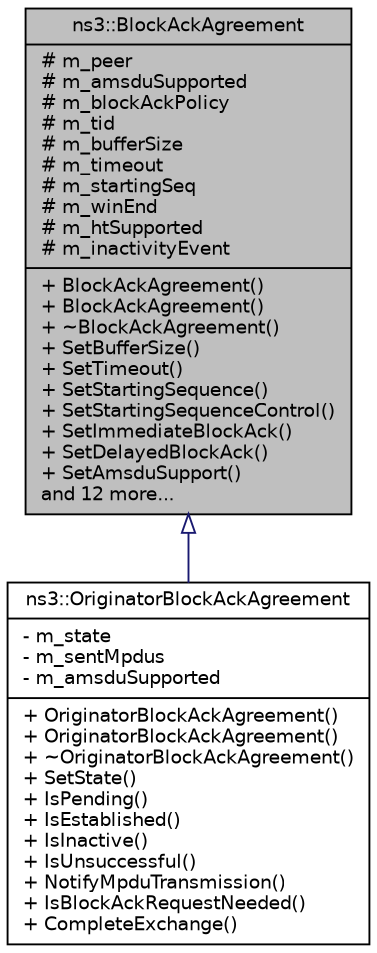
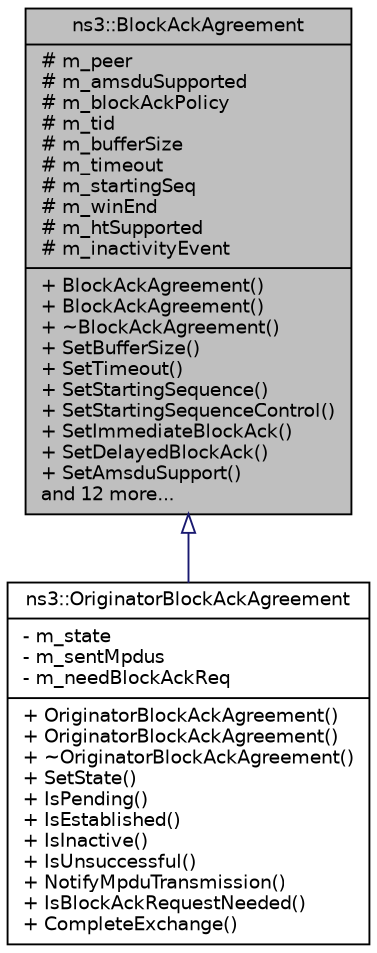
node "ns3::OriginatorBlockAckAgreement": text "- m_amsduSupported" -> "- m_needBlockAckReq"
